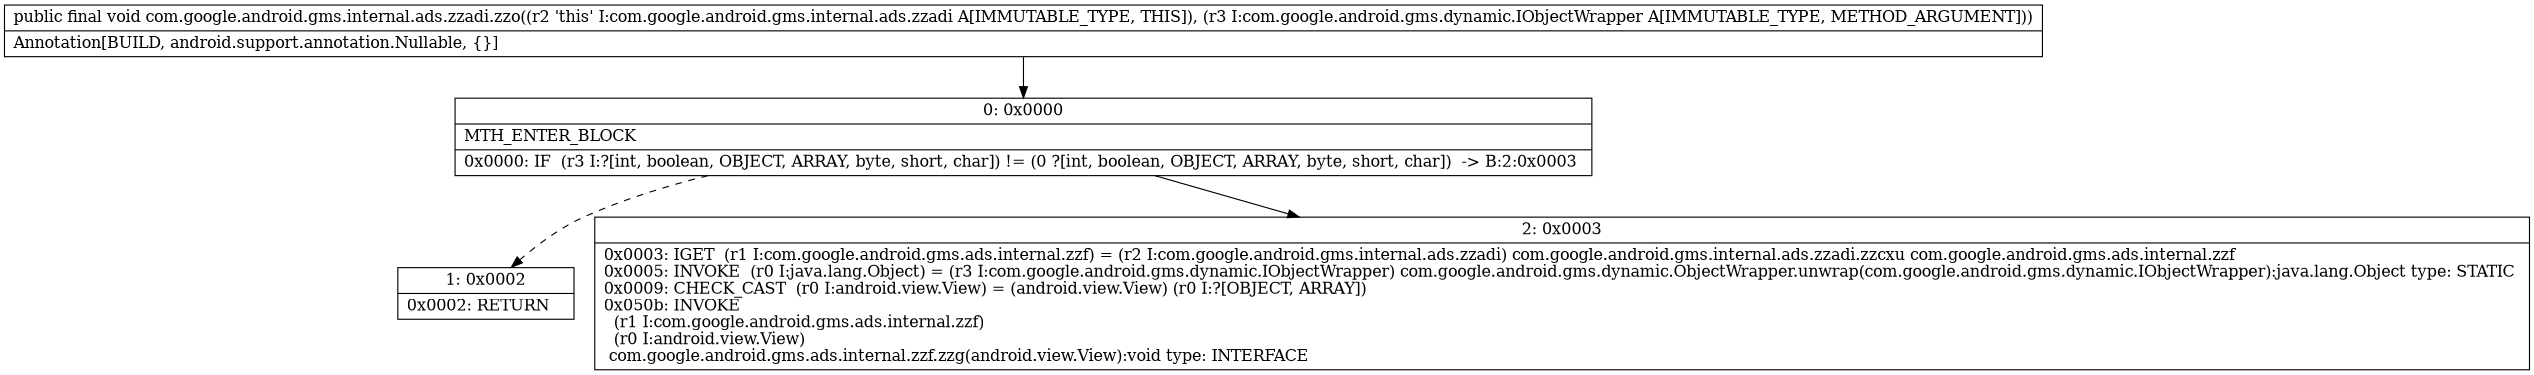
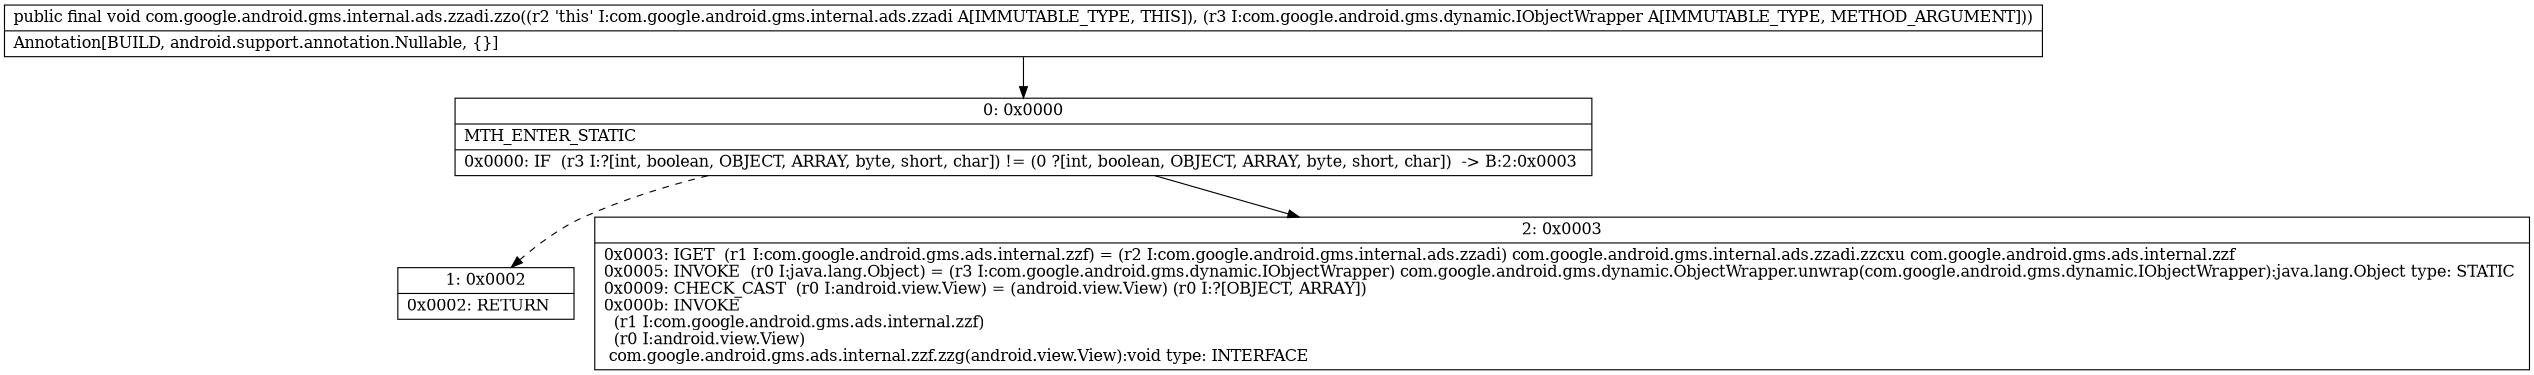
node "0: 0x0000": text "MTH_ENTER_BLOCK" -> "MTH_ENTER_STATIC"
node "2: 0x0003": text "0x050b: INVOKE" -> "0x000b: INVOKE"
